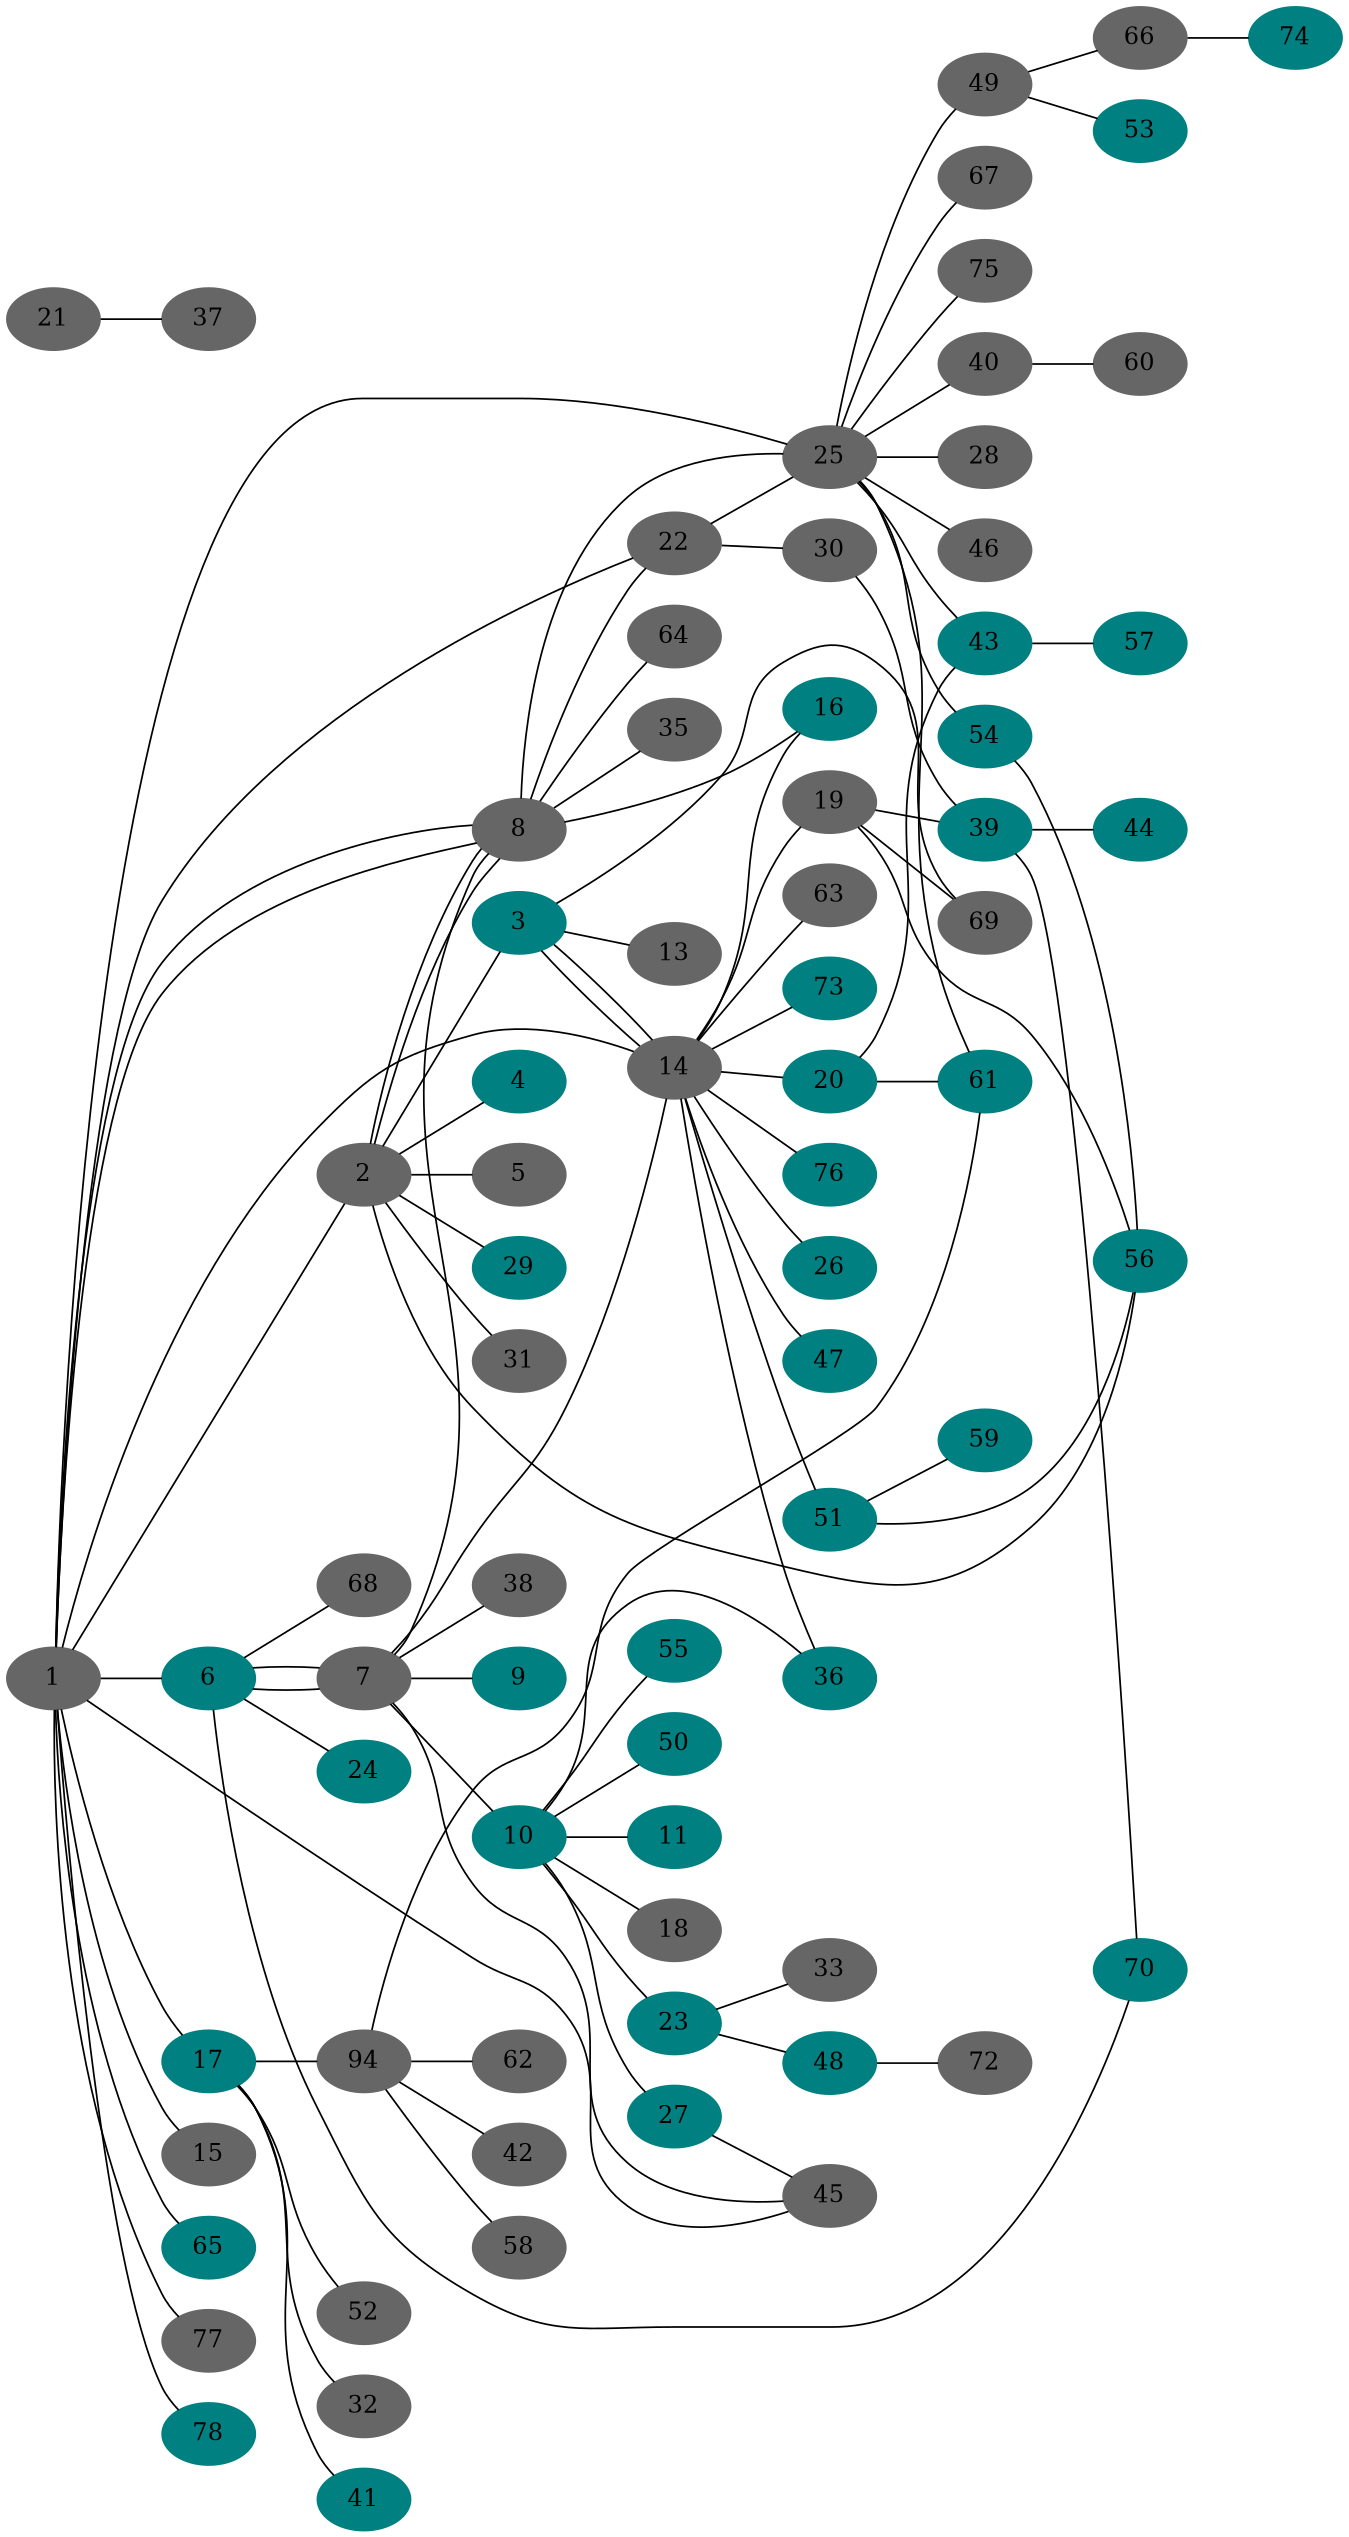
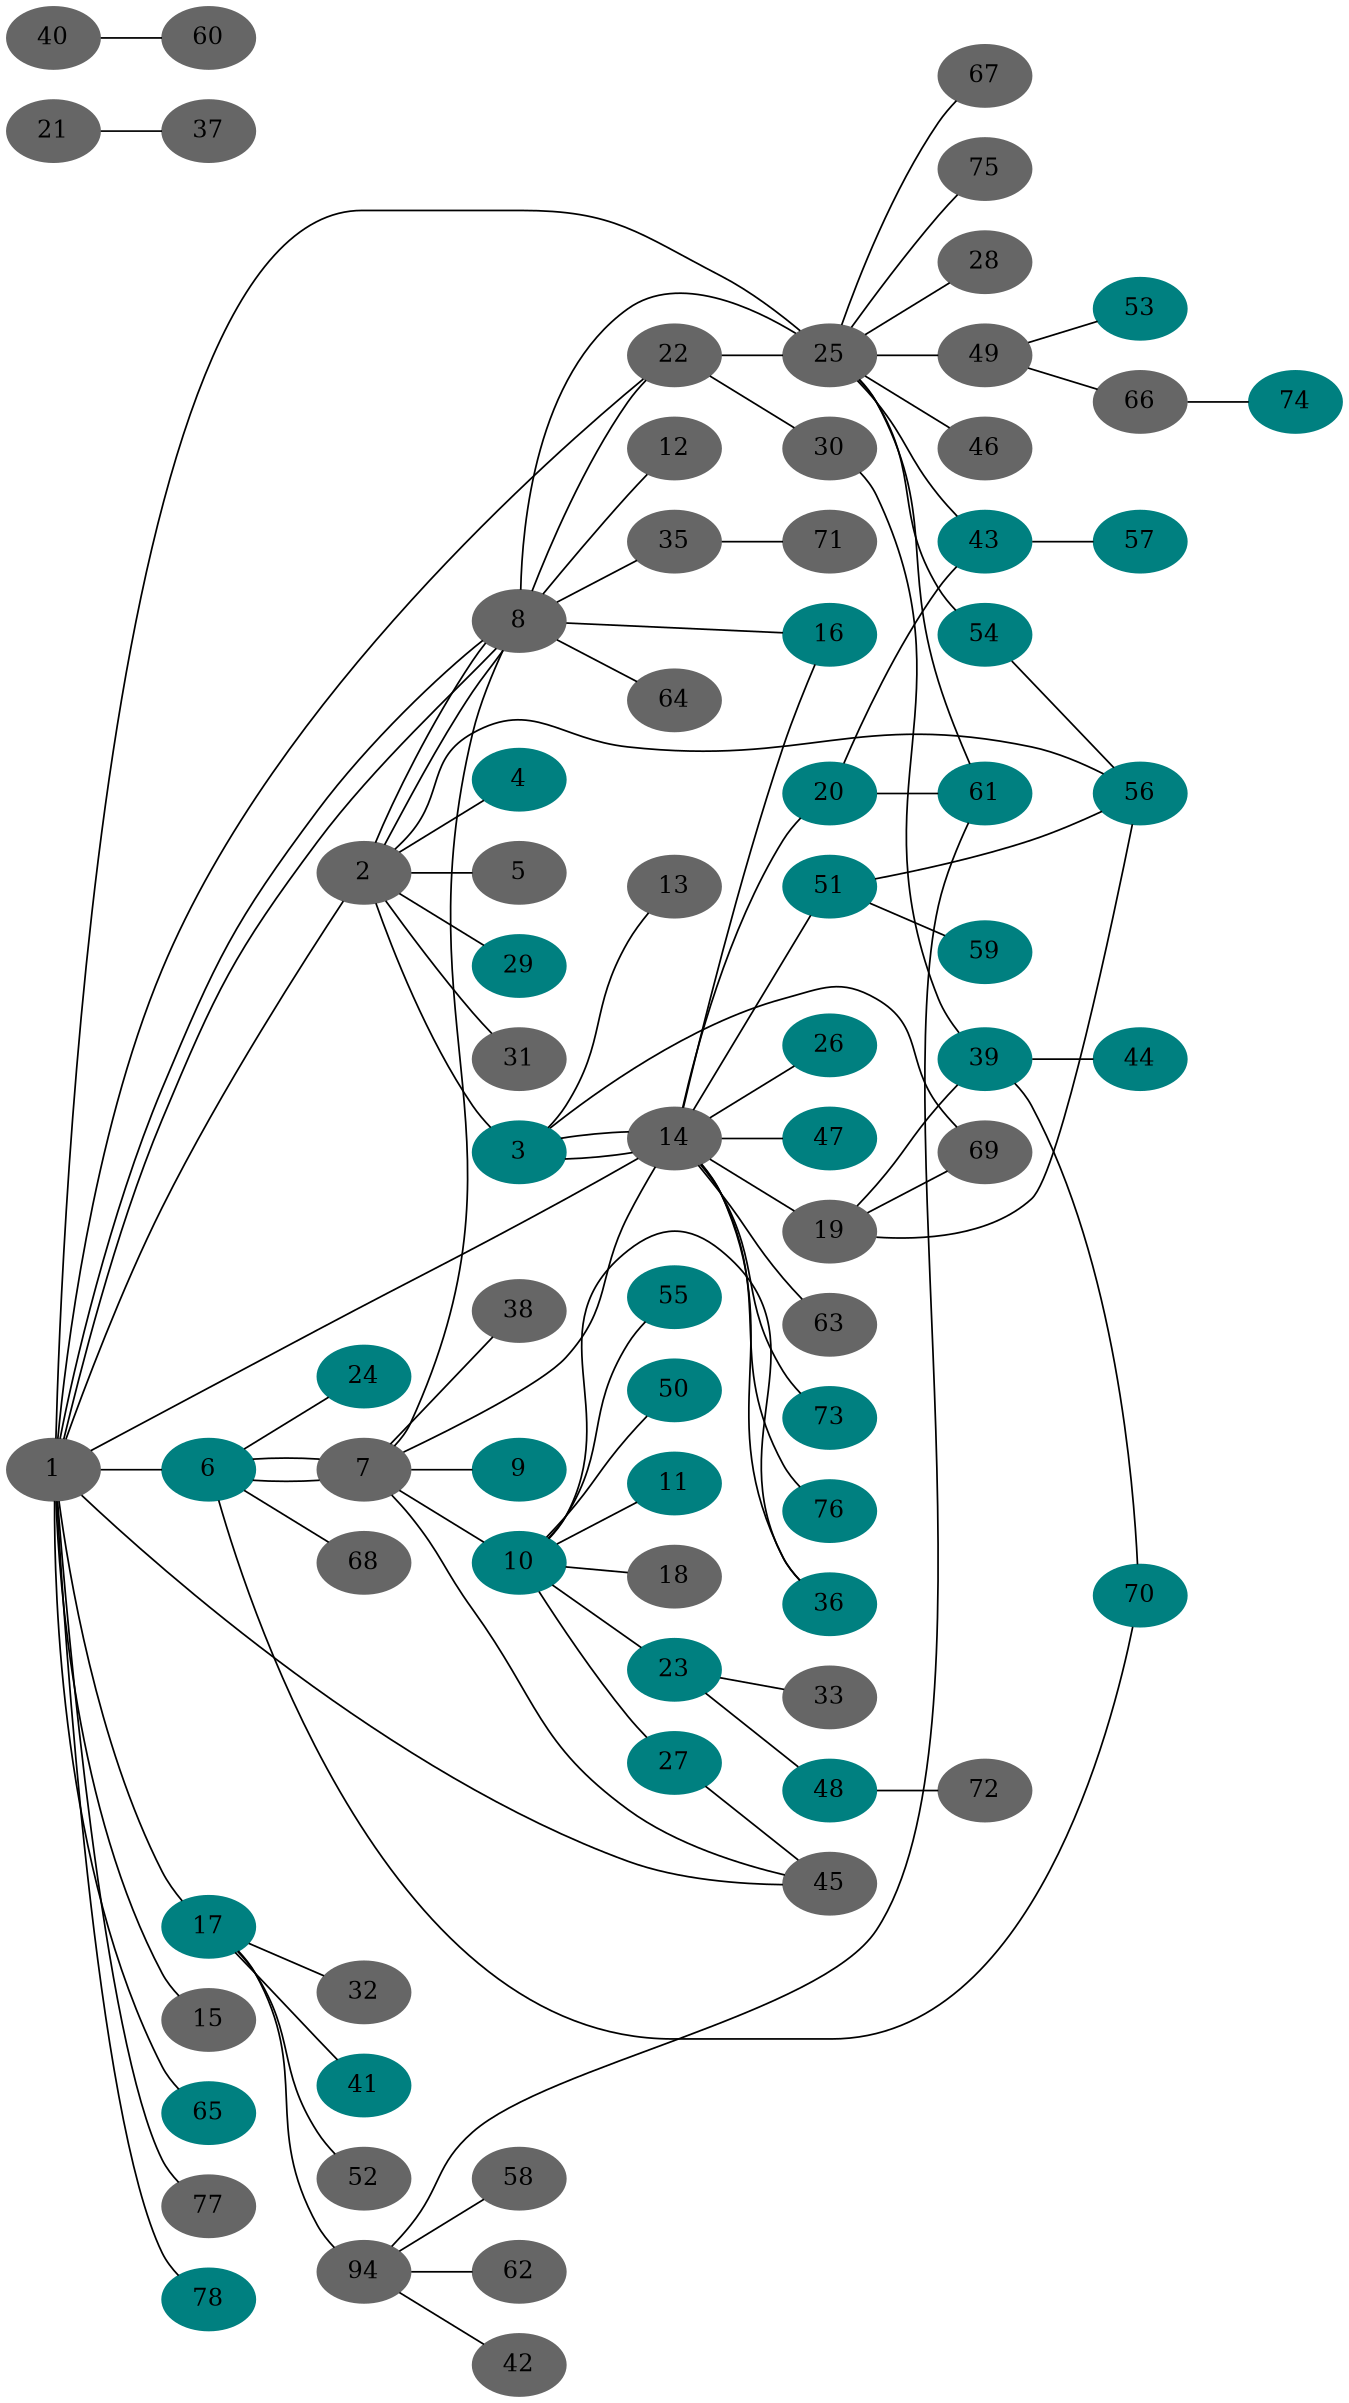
edge "40" -- "25": removed
node "12": added
node "71": added
